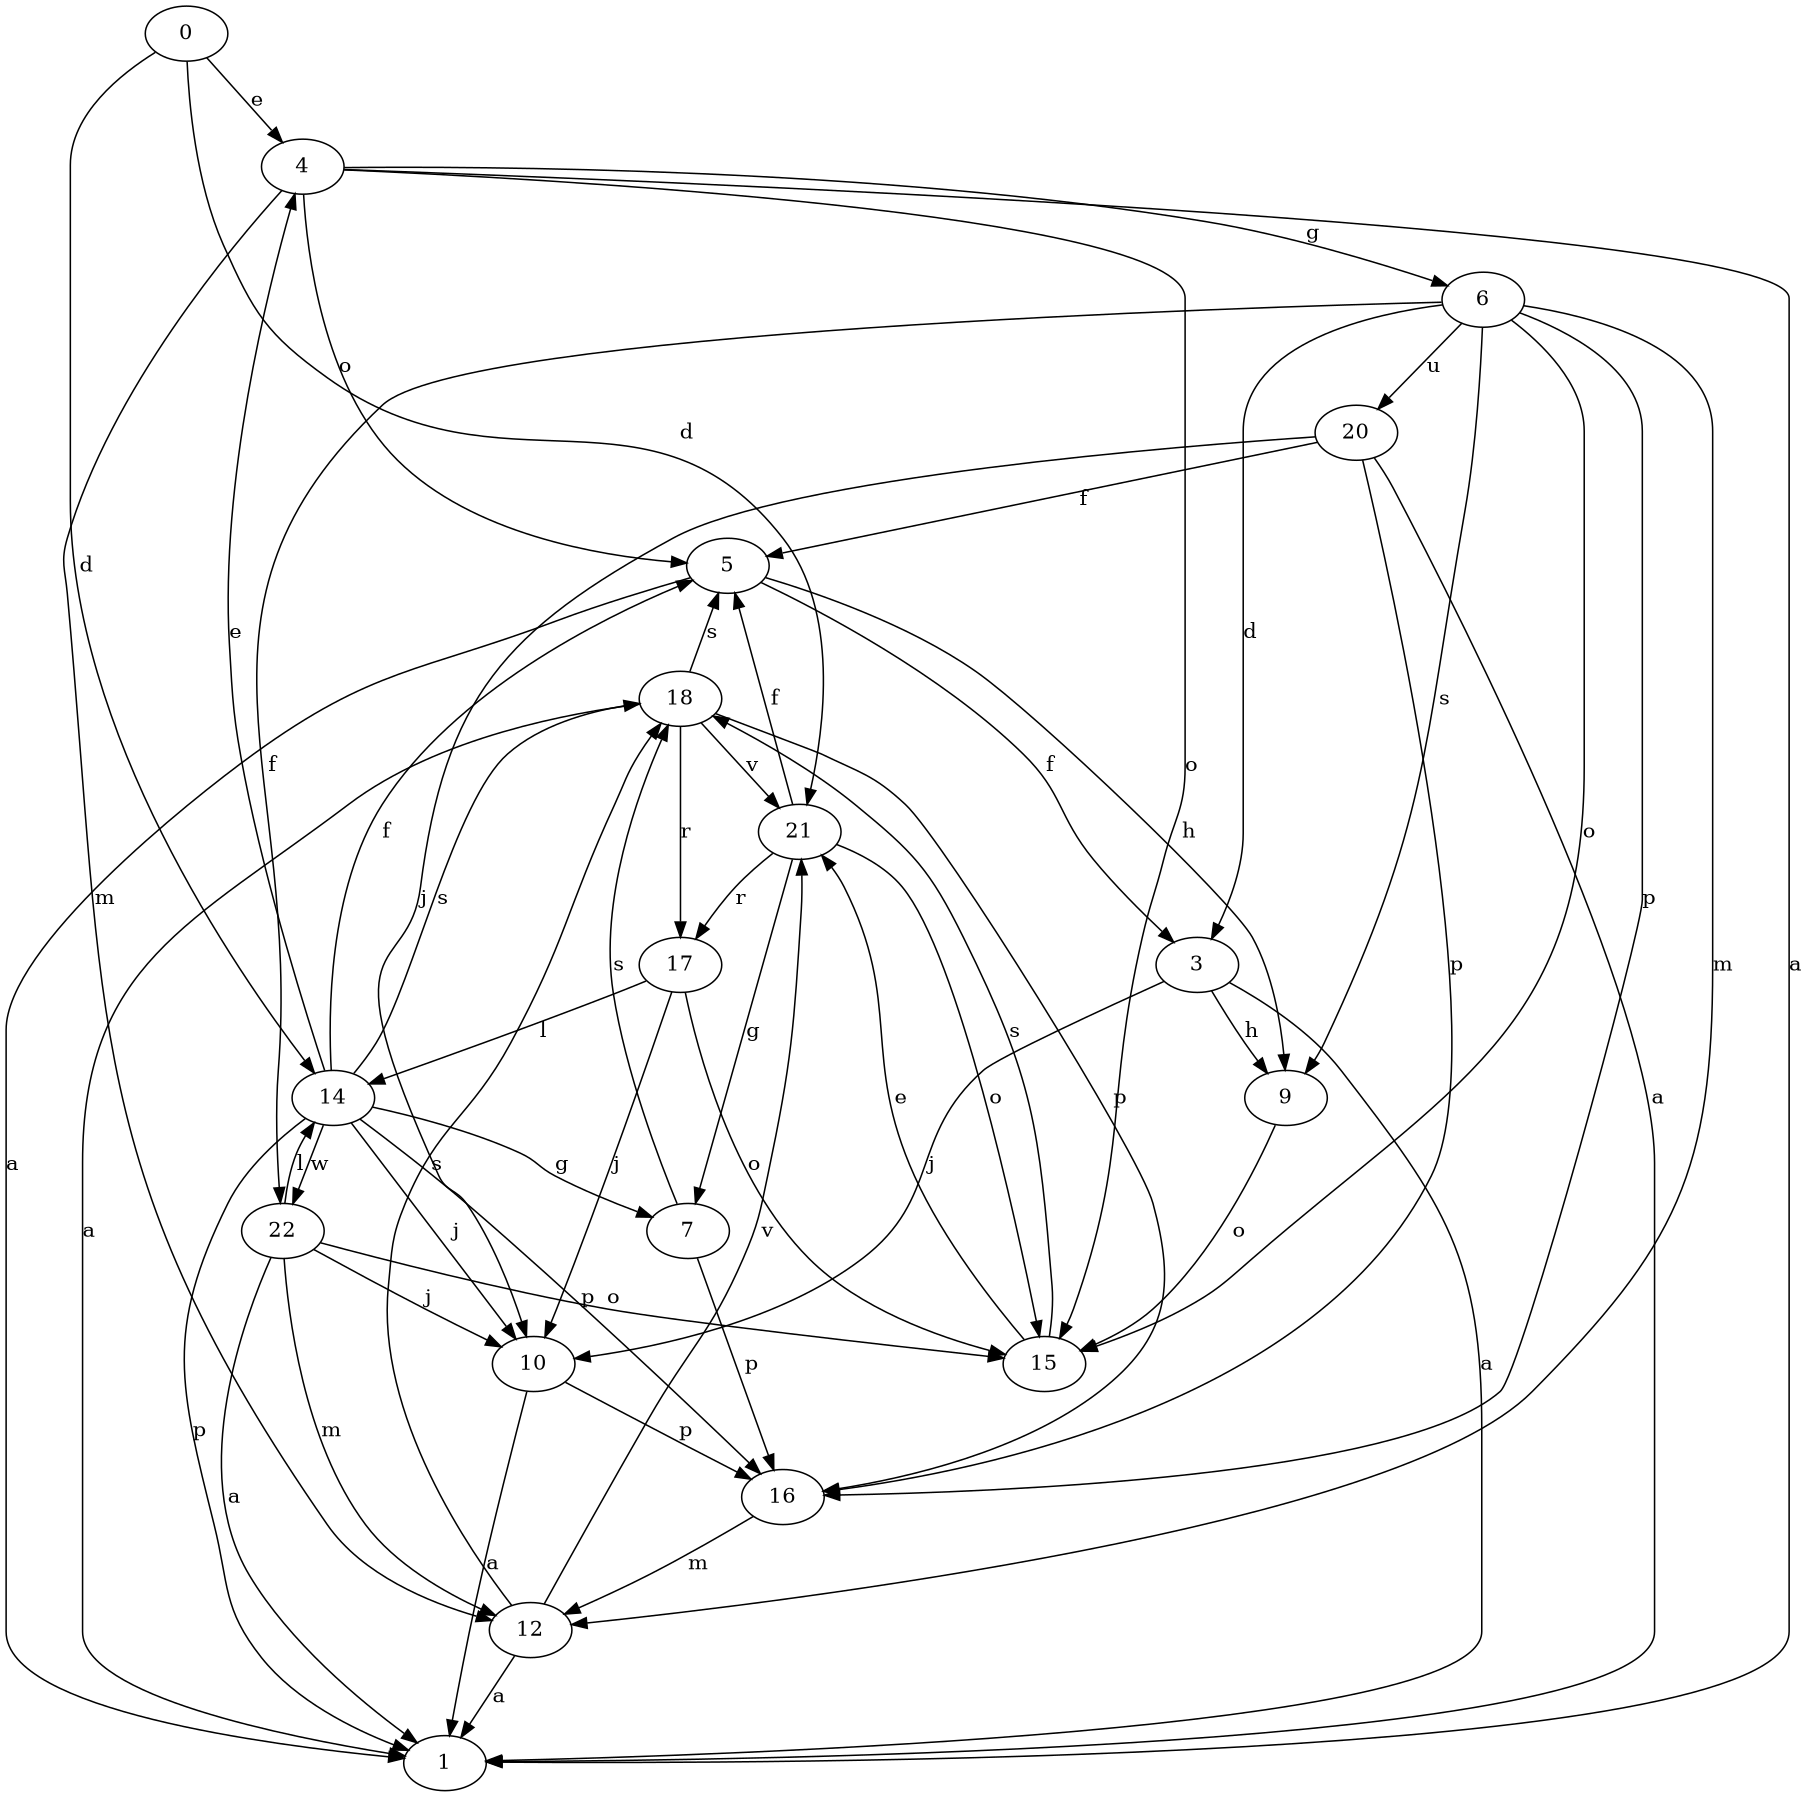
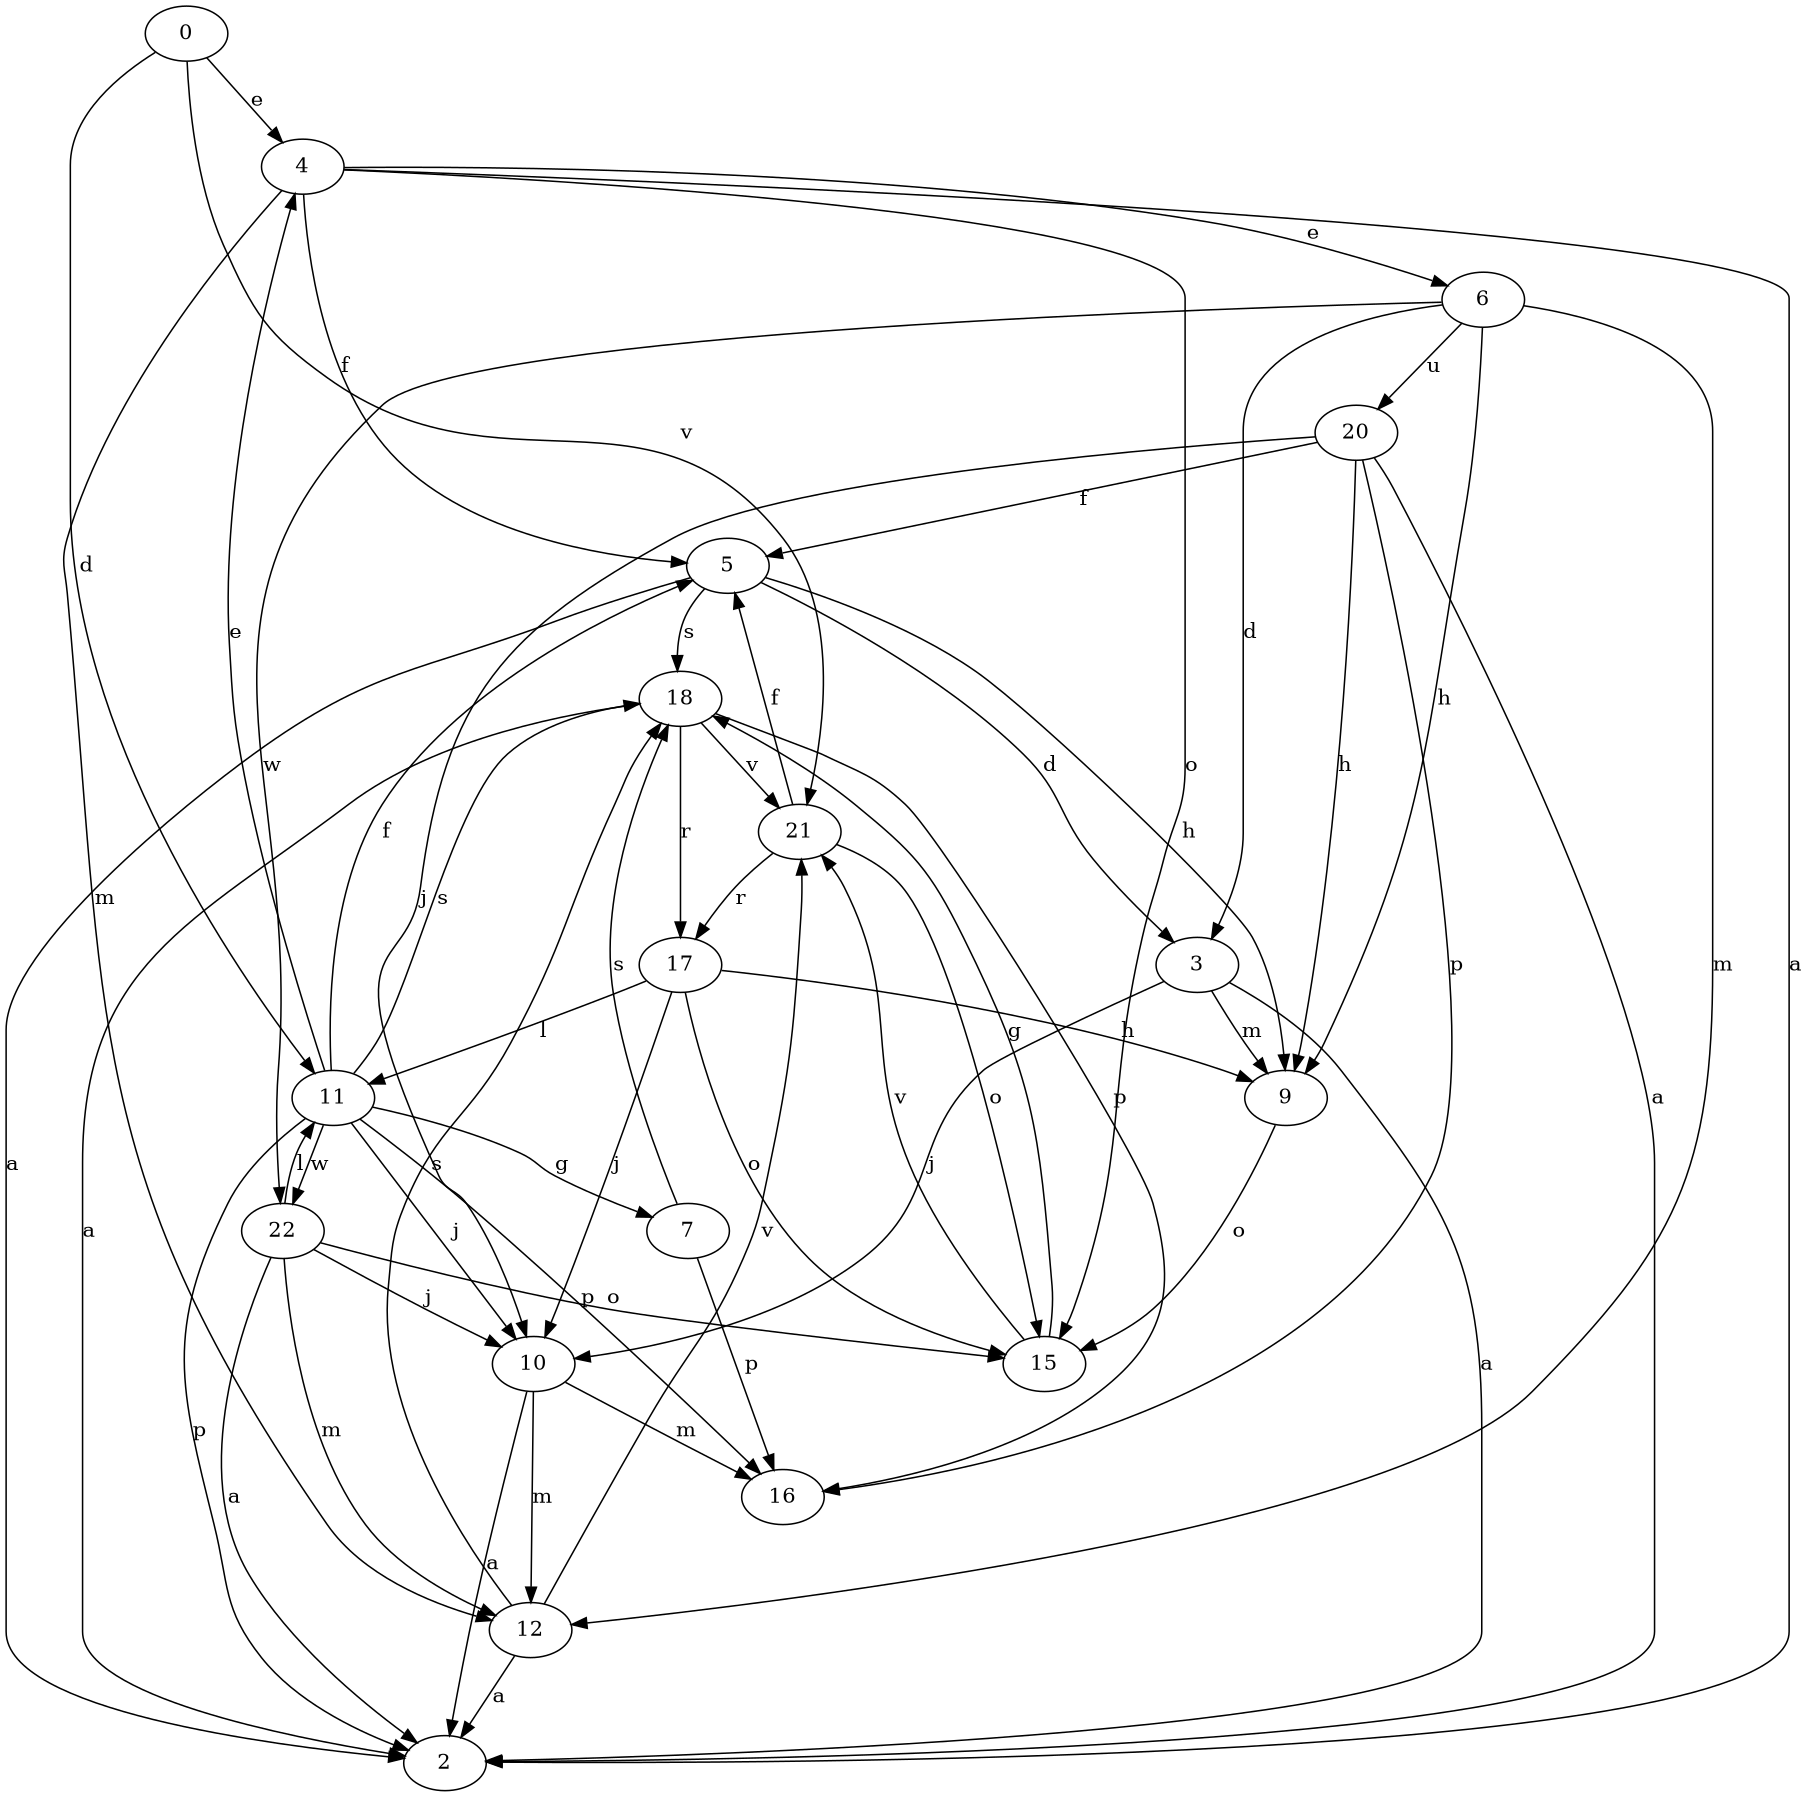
edge "4" -> "6": label "g" -> "e"
edge "4" -> "5": label "o" -> "f"
edge "0" -> "21": label "d" -> "v"
edge "18" -> "5": reversed
edge "6" -> "9": label "s" -> "h"
edge "20" -> "9": added, label "h"
edge "6" -> "22": label "f" -> "w"
edge "5" -> "3": label "f" -> "d"
edge "6" -> "15": removed, label "o"
edge "17" -> "9": added, label "h"
edge "21" -> "7": removed, label "g"
edge "15" -> "18": label "s" -> "g"
edge "3" -> "9": label "h" -> "m"
node "14": label "14" -> "11"
edge "15" -> "21": label "e" -> "v"
edge "6" -> "16": removed, label "p"
edge "10" -> "16": label "p" -> "m"
edge "16" -> "12": now "10" -> "12"
node "1": label "1" -> "2"
